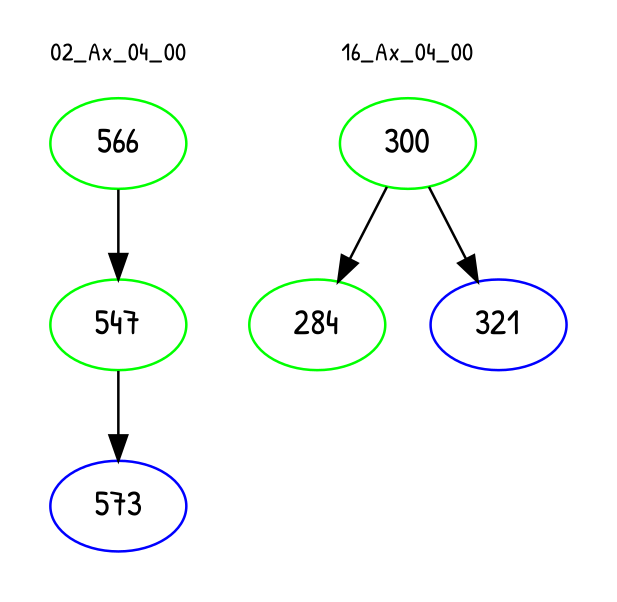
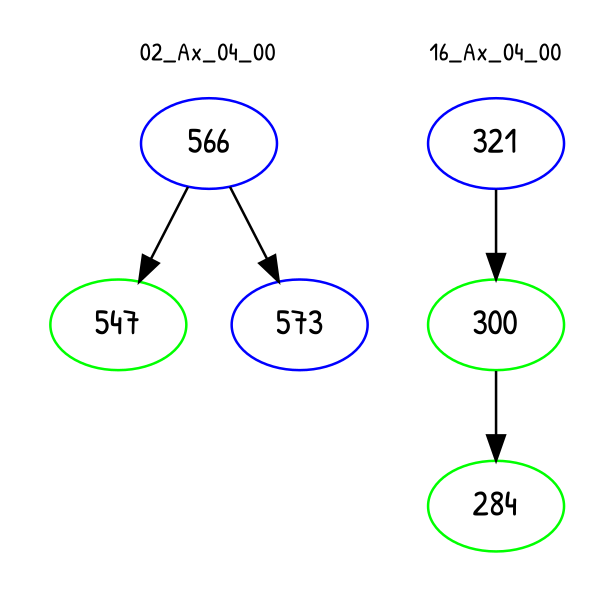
node "566": color green -> blue
edge "300" -> "321": reversed
edge "547" -> "573": now "566" -> "573"
